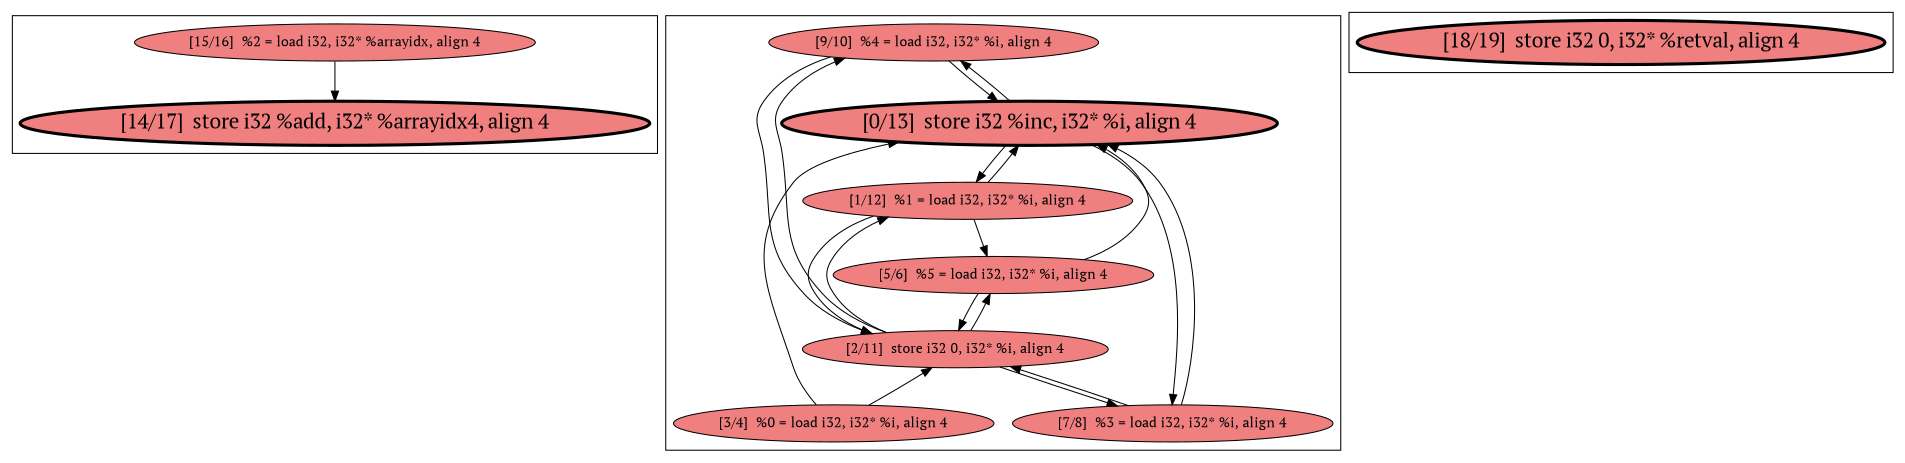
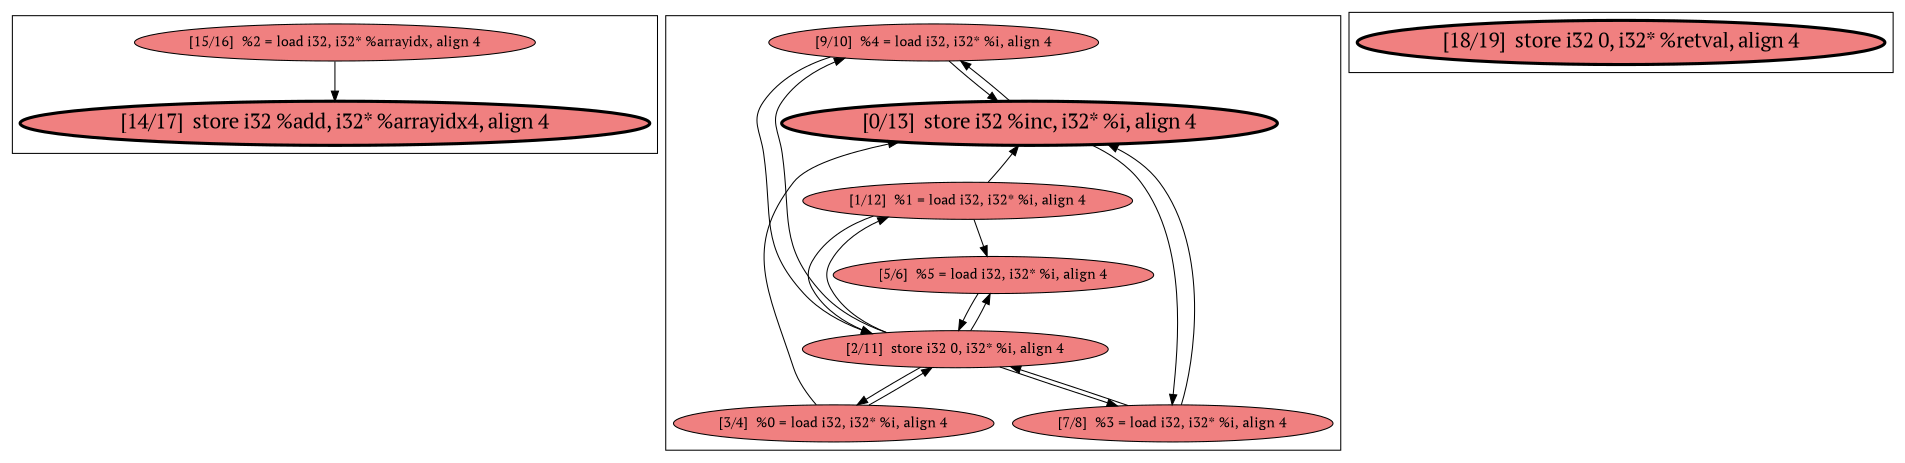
edge "[0/13]  store i32 %inc, i32* %i, align 4" -> "[1/12]  %1 = load i32, i32* %i, align 4": removed
edge "[5/6]  %5 = load i32, i32* %i, align 4" -> "[0/13]  store i32 %inc, i32* %i, align 4": removed
edge "[2/11]  store i32 0, i32* %i, align 4" -> "[3/4]  %0 = load i32, i32* %i, align 4": added
